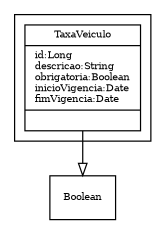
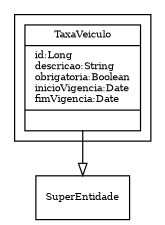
node "Boolean": label "Boolean" -> "SuperEntidade"
